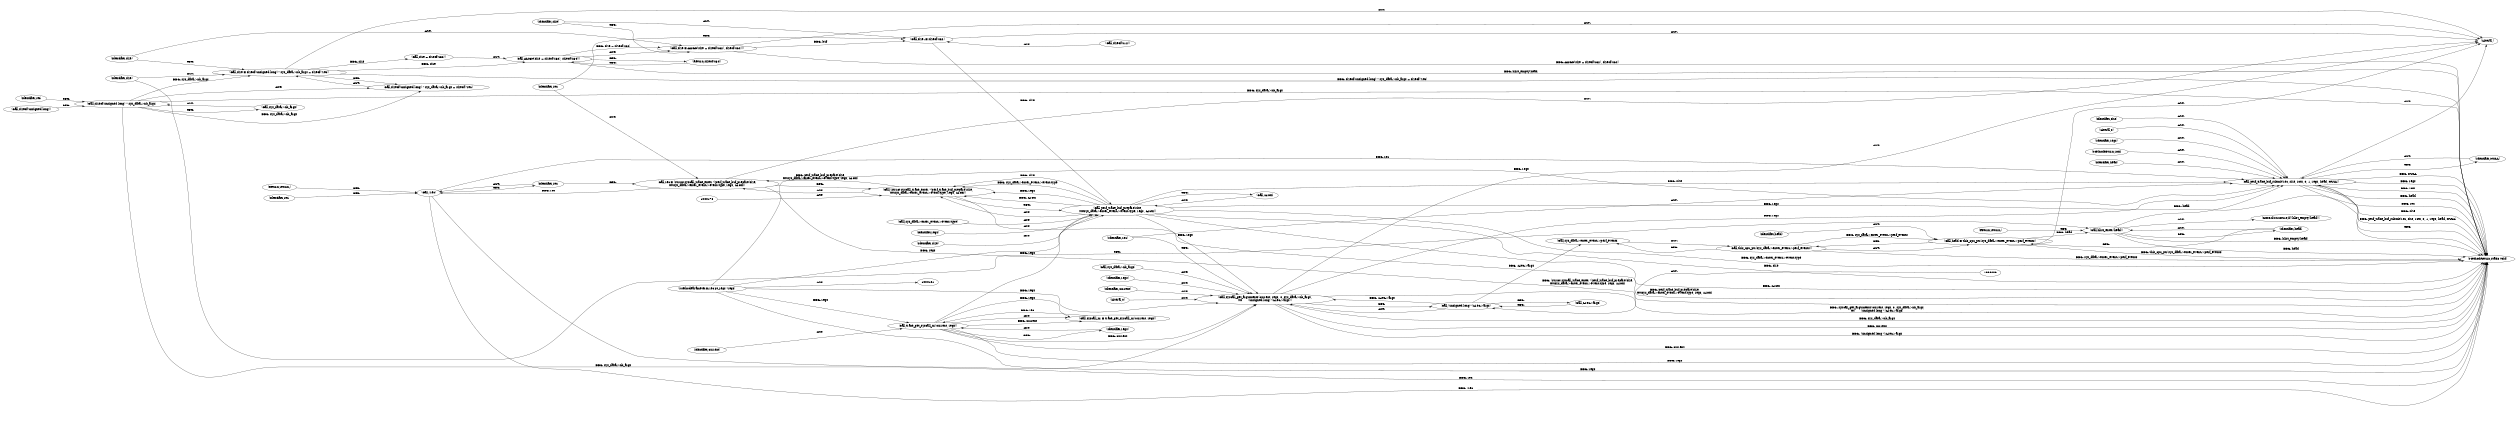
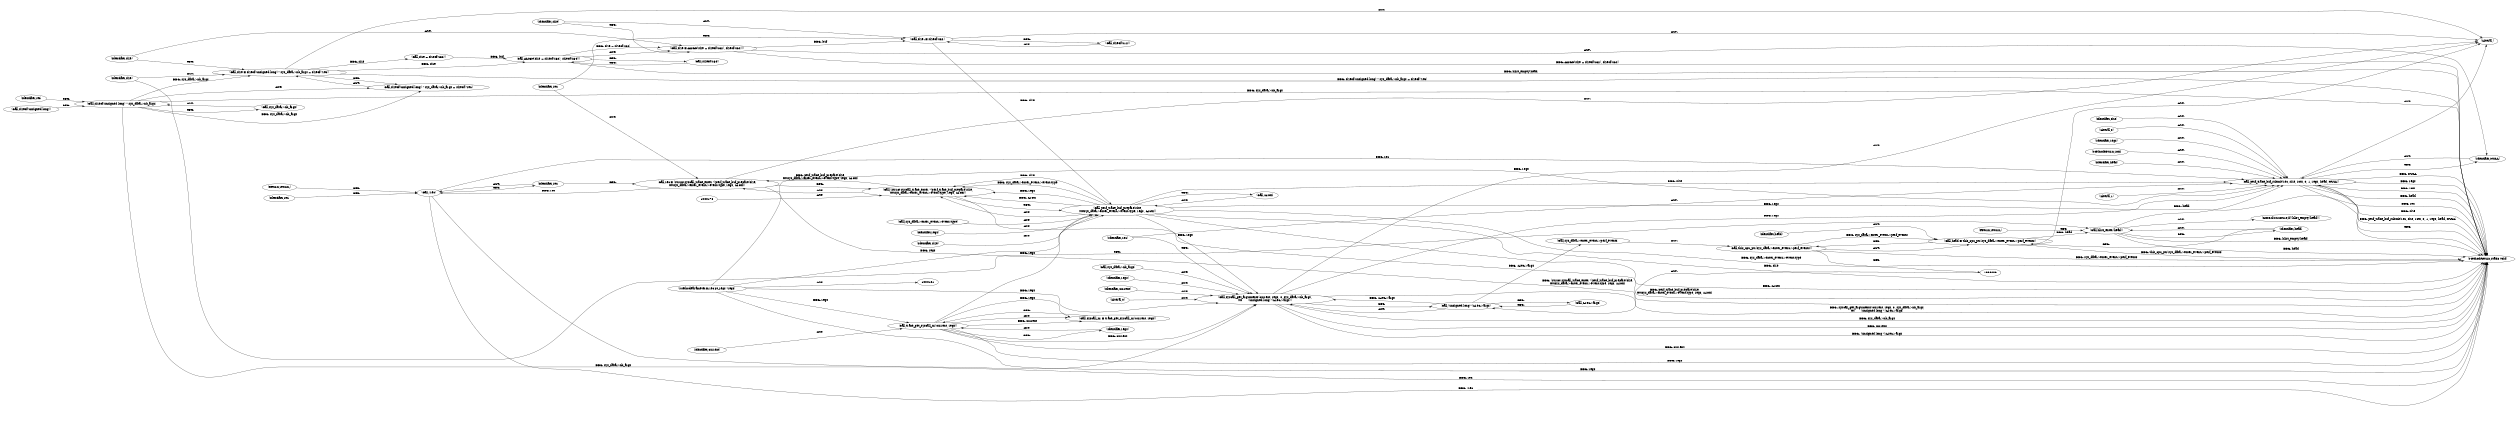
edge "(Call,size = ALIGN(size + sizeof(u32), sizeof(u64)))" -> "(Literal,)": now "(Call,size = ALIGN(size + sizeof(u32), sizeof(u64)))" -> "(Identifier,NULL)"
edge "(Call,size -= sizeof(u32))" -> "(Call,sizeof(u12))": added, label "CFG:"
edge "(Call,size + sizeof(u32))" -> "(Call,ALIGN(size + sizeof(u32), sizeof(u64)))": label "AST: " -> "DDG: buf"
node "(Return,sizeof(u64))": label "(Return,sizeof(u64))" -> "(Call,sizeof(u64))"
node "(Literal,1)": added
edge "(Call,this_cpu_ptr(sys_data->enter_event->perf_events))" -> "(Call,sys_data->enter_event->perf_events)": now "(Call,this_cpu_ptr(sys_data->enter_event->perf_events))" -> "1000206"
edge "(Call,syscall_nr = trace_get_syscall_nr(current, regs))" -> "(Call,trace_get_syscall_nr(current, regs))": label "DDG: rec" -> "CFG: "
